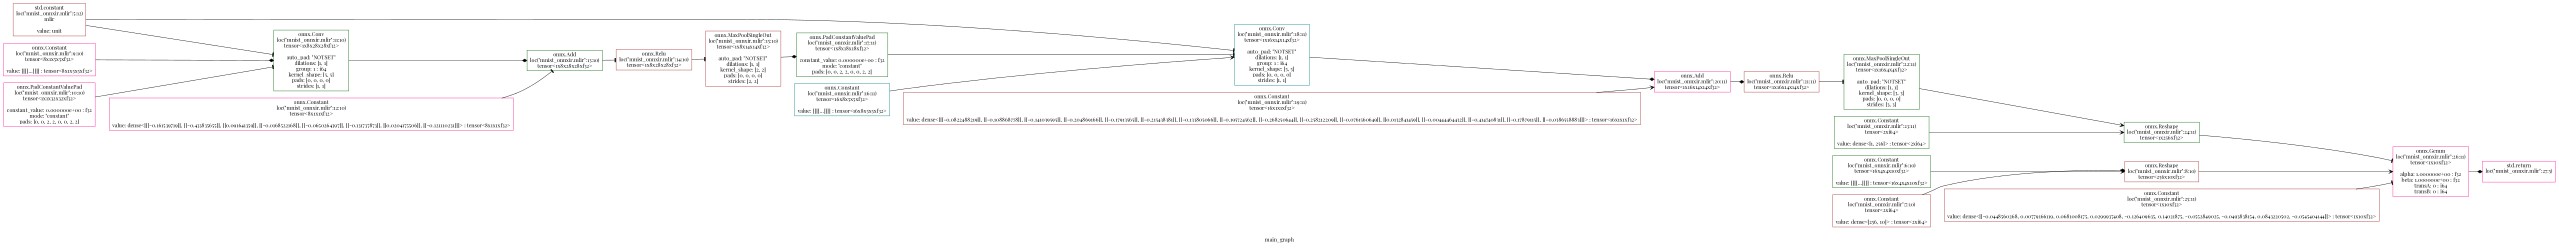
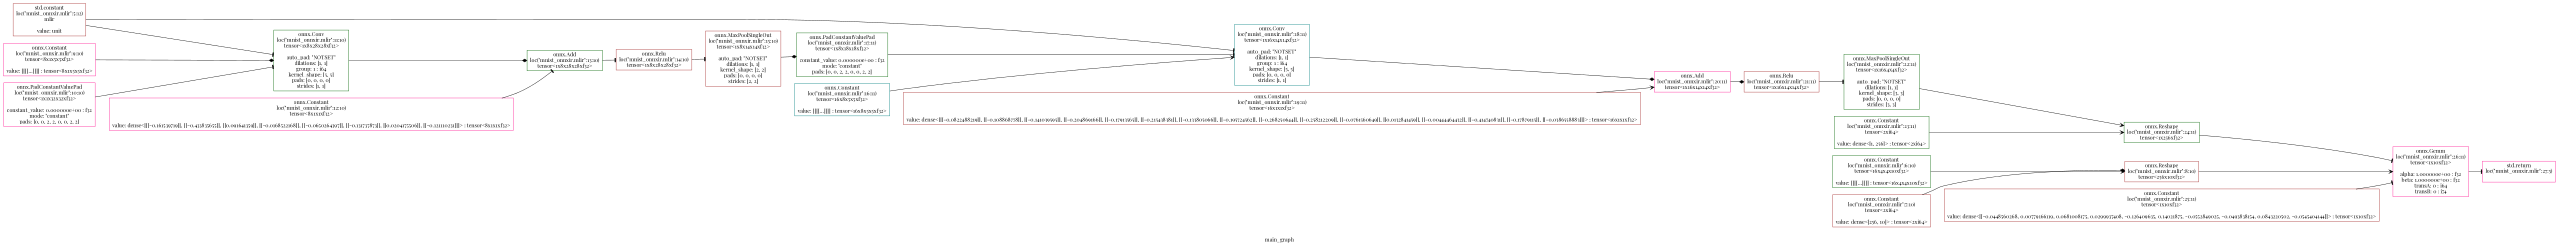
edge "onnx.Gemm" -> "std.return": arrowhead diamond -> tee
node "onnx.Gemm": text "transB: 0 : i64" -> "transB: 0 : i74"
